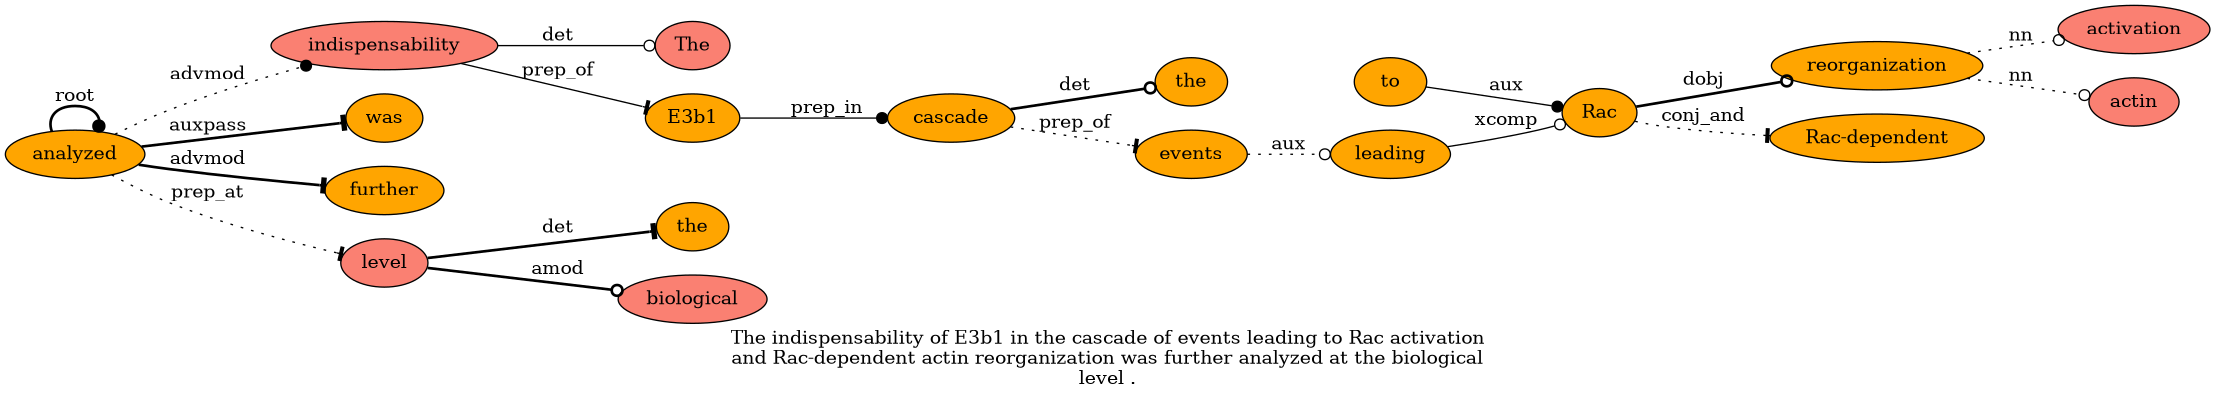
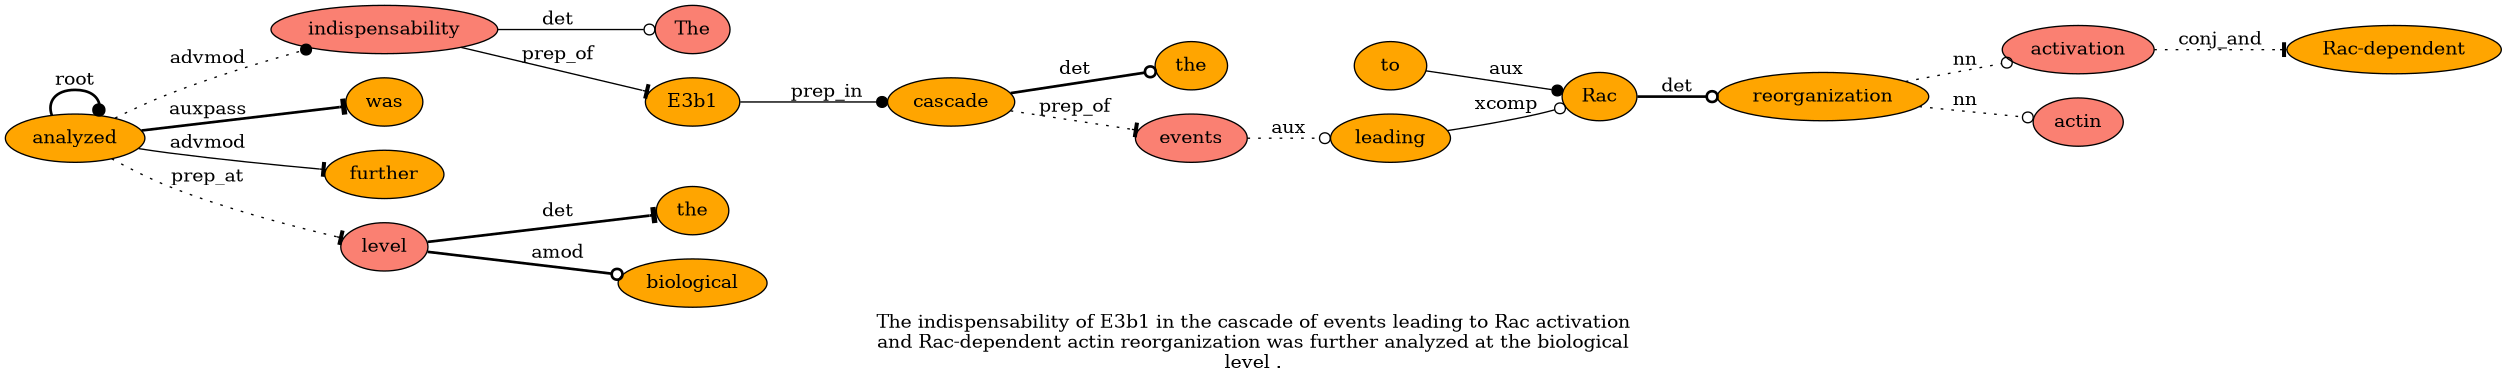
edge "Rac" -> "reorganization": label "dobj" -> "det"
edge "Rac" -> "Rac-dependent": now "activation" -> "Rac-dependent"
node "events": fillcolor orange -> salmon
edge "analyzed" -> "further": style bold -> solid
node "biological": fillcolor salmon -> orange
